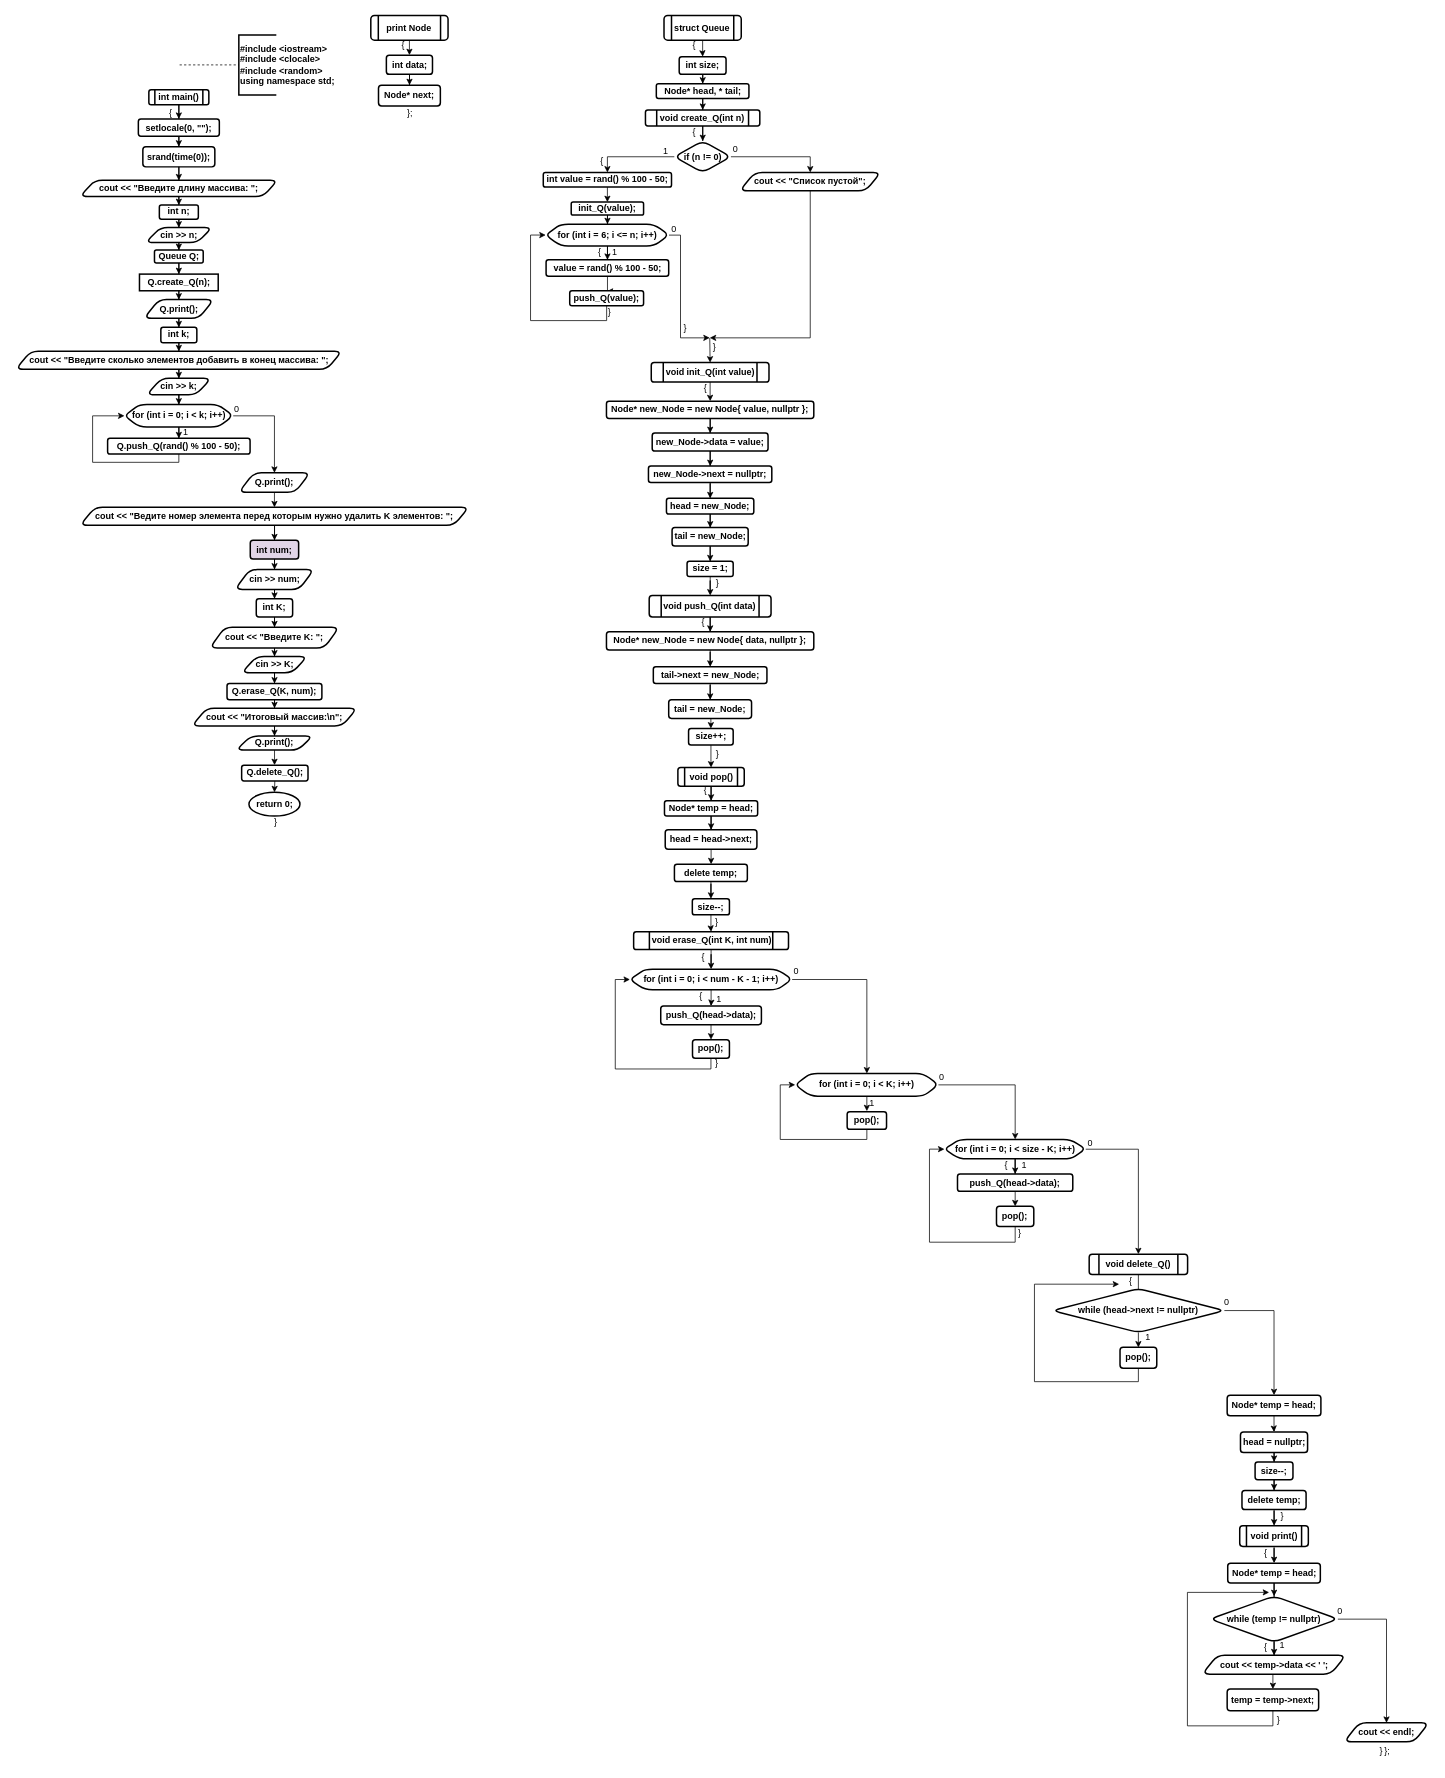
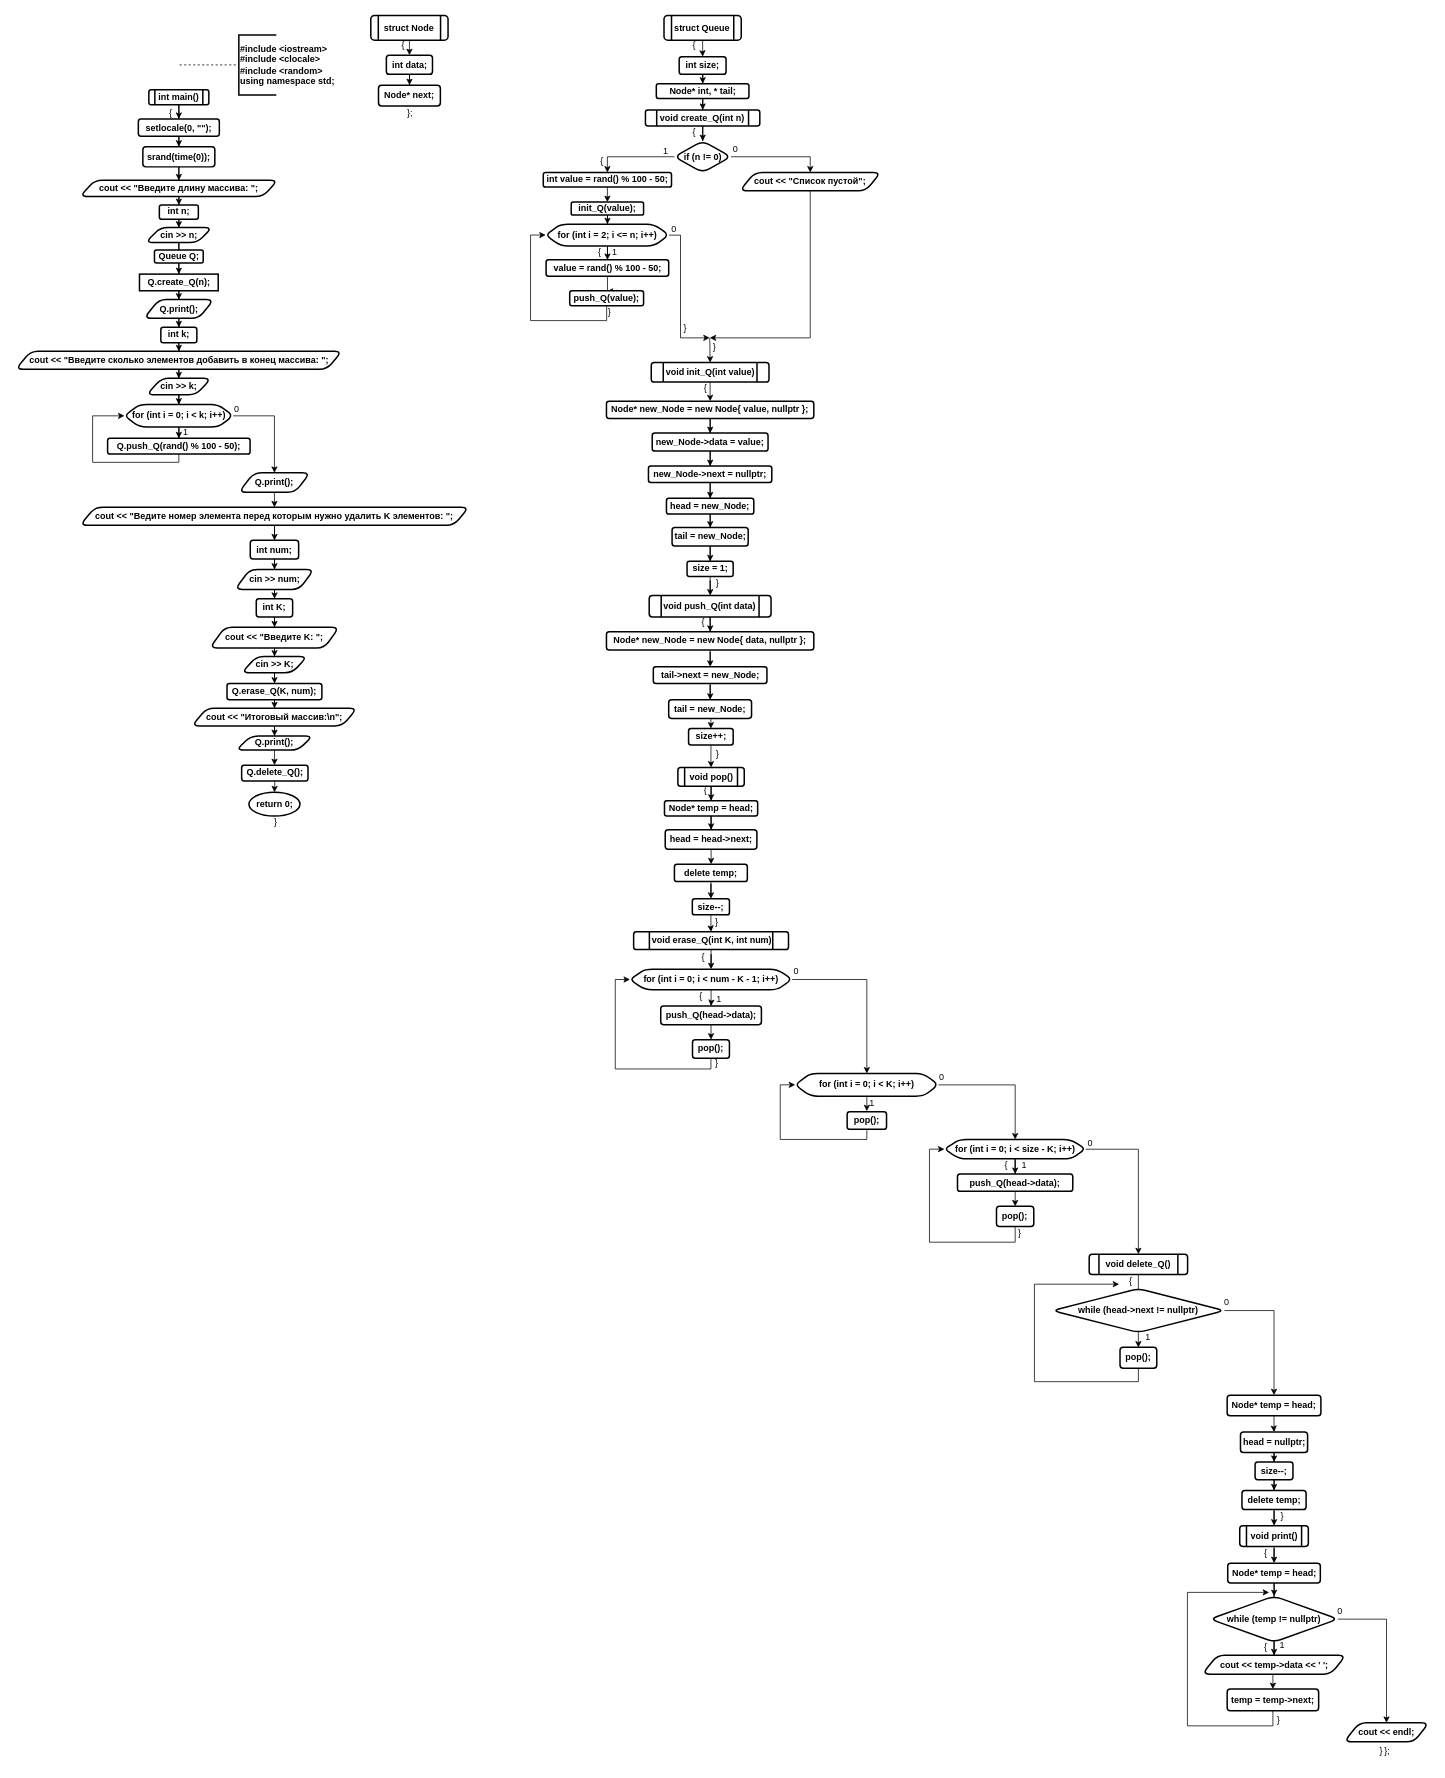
node "print Node": label "print Node" -> "struct Node"
node "Node* head, * tail;": label "Node* head, * tail;" -> "Node* int, * tail;"
node "for (int i = 6; i <= n; i++)": label "for (int i = 6; i <= n; i++)" -> "for (int i = 2; i <= n; i++)"
edge "cin >> n;" -> "Queue Q;": arrowhead classic -> none
node "int num;": fillcolor #e1d5e7 -> #ffffff
